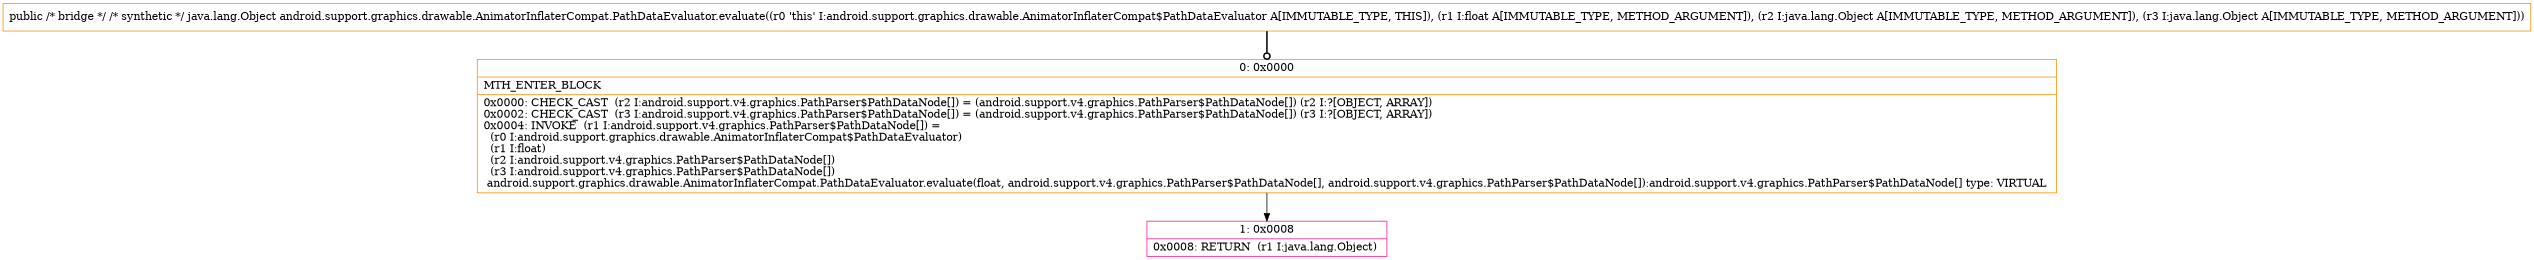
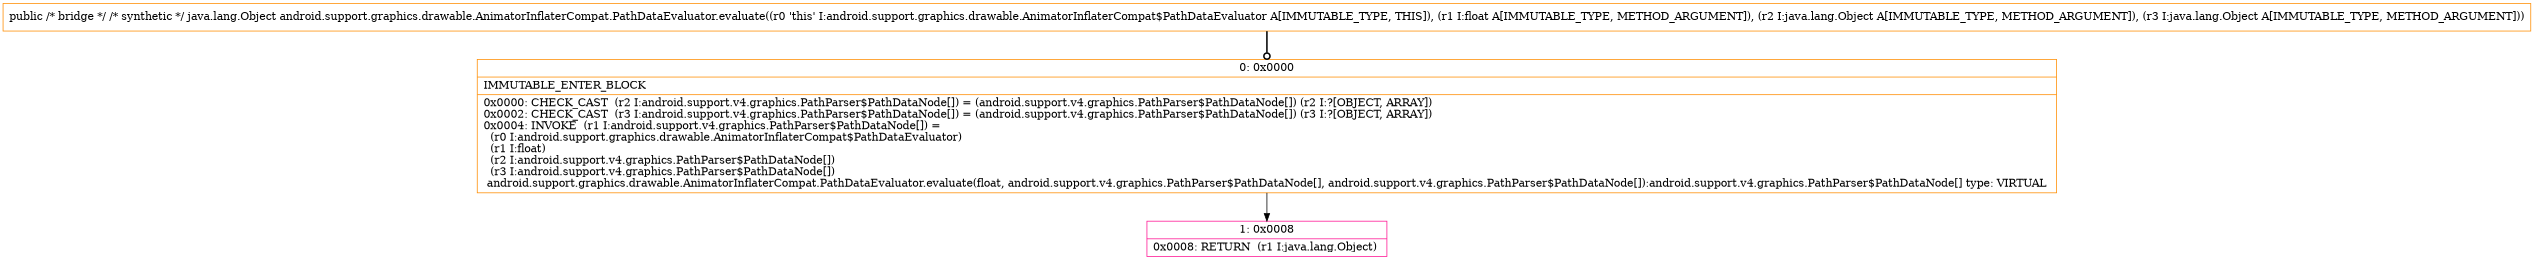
node "0: 0x0000": text "MTH_ENTER_BLOCK" -> "IMMUTABLE_ENTER_BLOCK"
